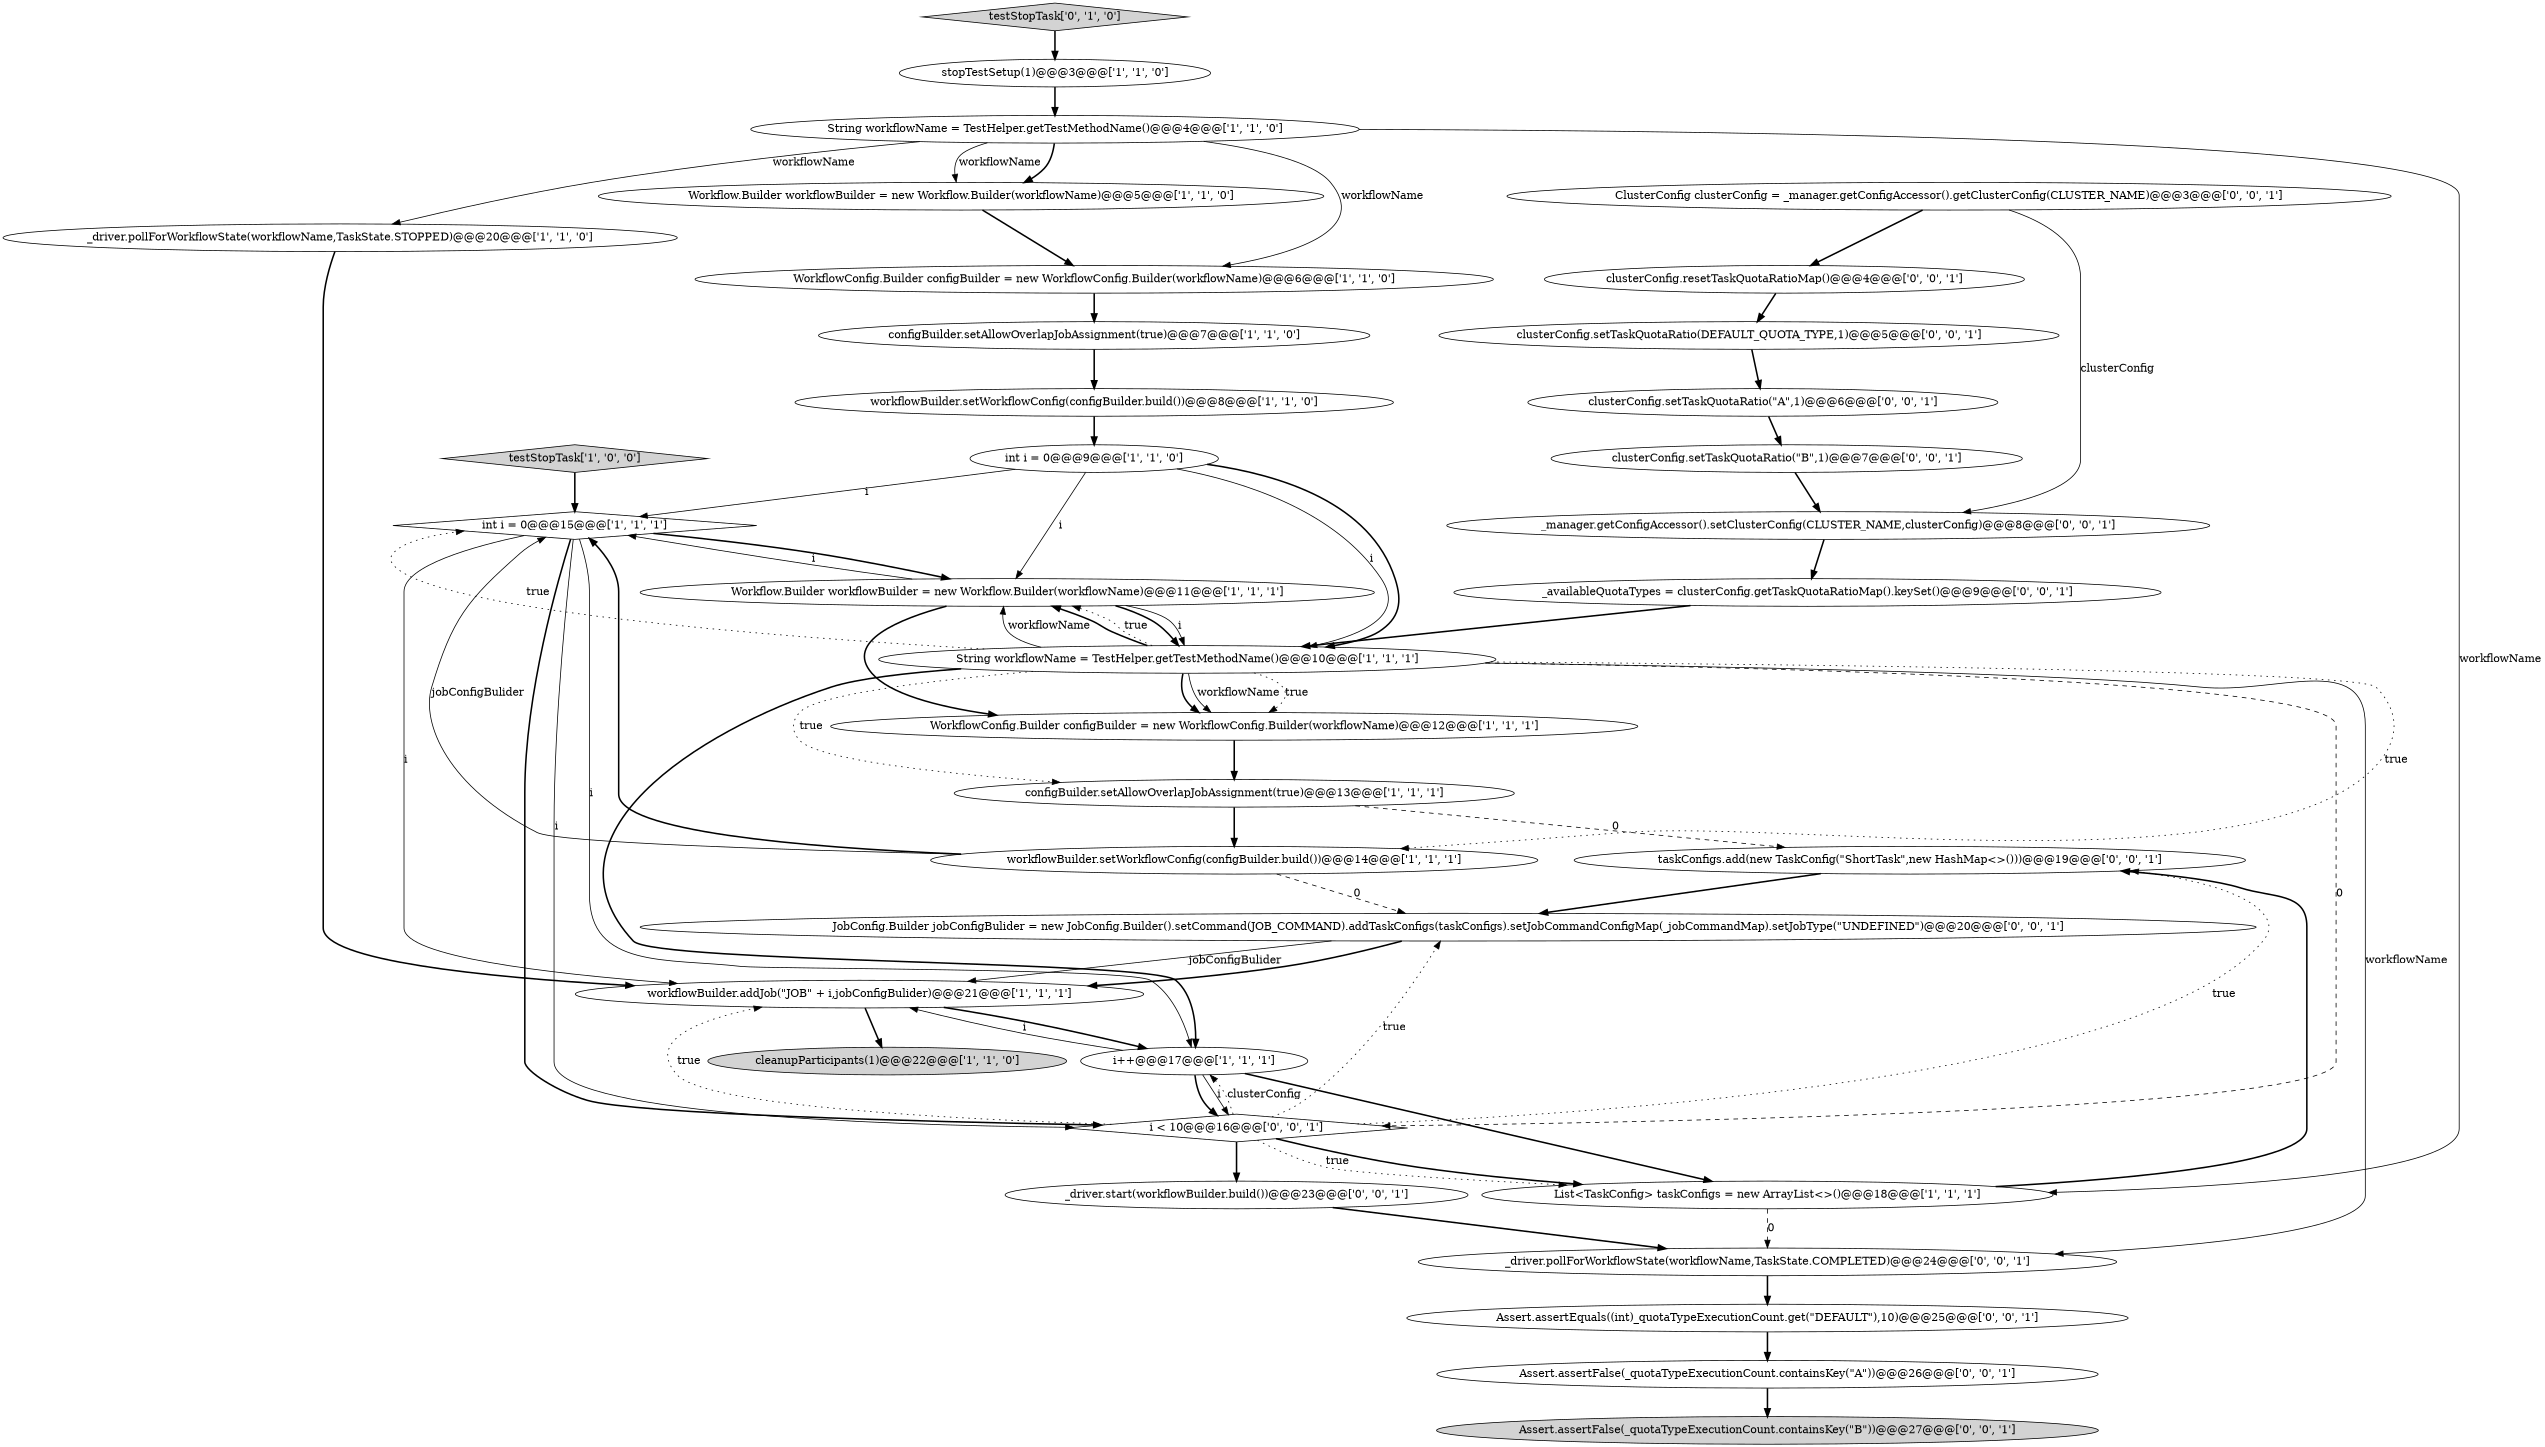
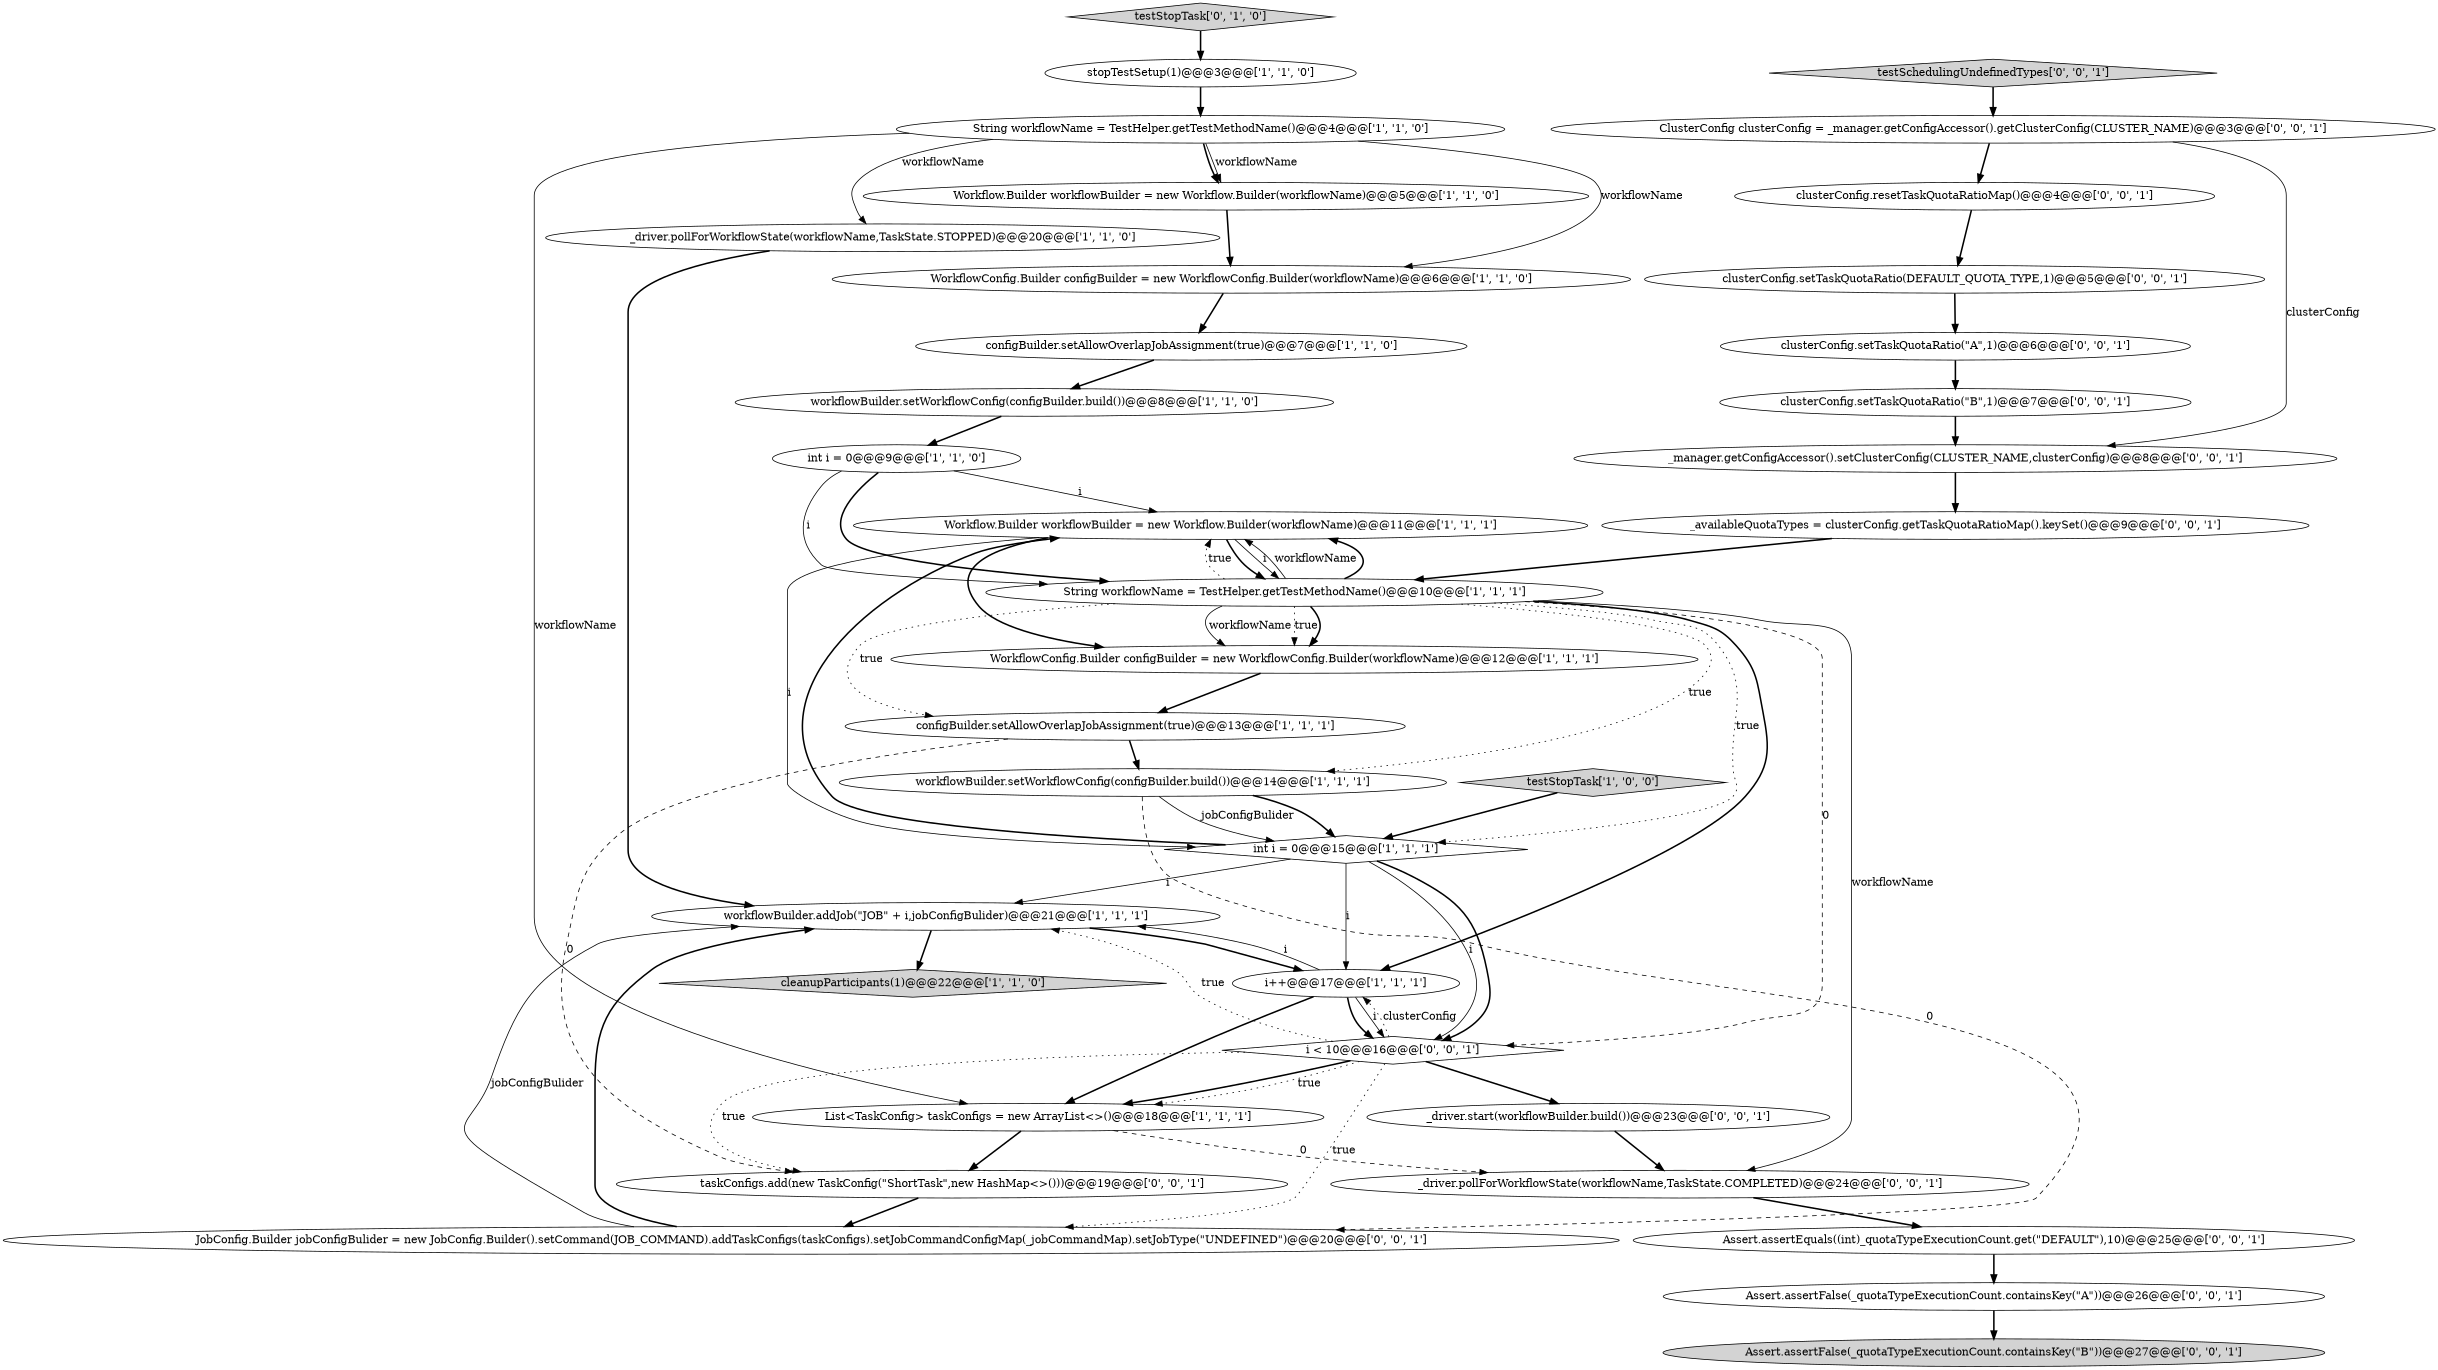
node "testSchedulingUndefinedTypes['0', '0', '1']": added
edge "int i = 0@@@9@@@['1', '1', '0']" -> "int i = 0@@@15@@@['1', '1', '1']": removed, label "i"
node "cleanupParticipants(1)@@@22@@@['1', '1', '0']": shape ellipse -> diamond
